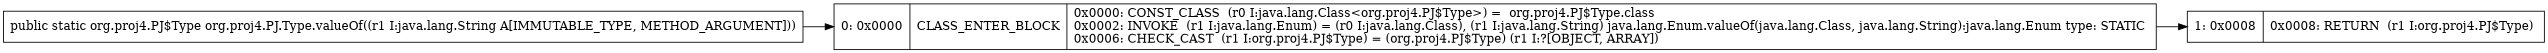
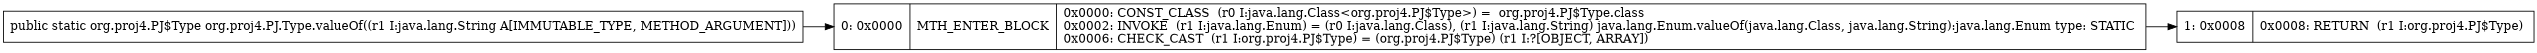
node "0: 0x0000": text "CLASS_ENTER_BLOCK" -> "MTH_ENTER_BLOCK"
